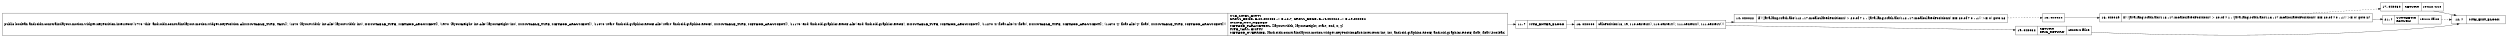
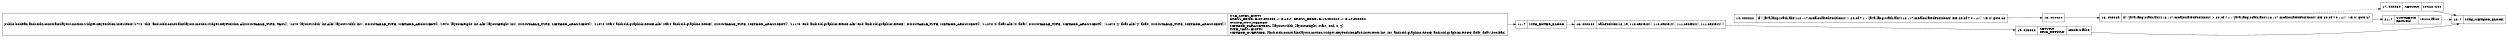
edge "14: 0x0022" -> "15: 0x0024": style dashed -> solid
node "12: ?": text "MTH_EXIT_BLOCK" -> "MTH_METHOD_BLOCK"
edge "13: 0x0000" -> "14: 0x0022": removed
